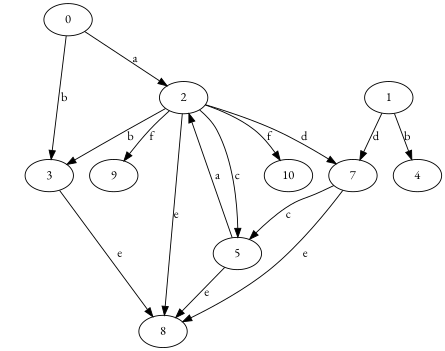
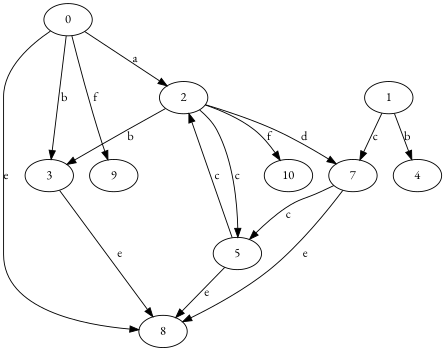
edge "2" -> "9": now "0" -> "9"
edge "1" -> "7": label "d" -> "c"
edge "5" -> "2": label "a" -> "c"
edge "2" -> "8": now "0" -> "8"
